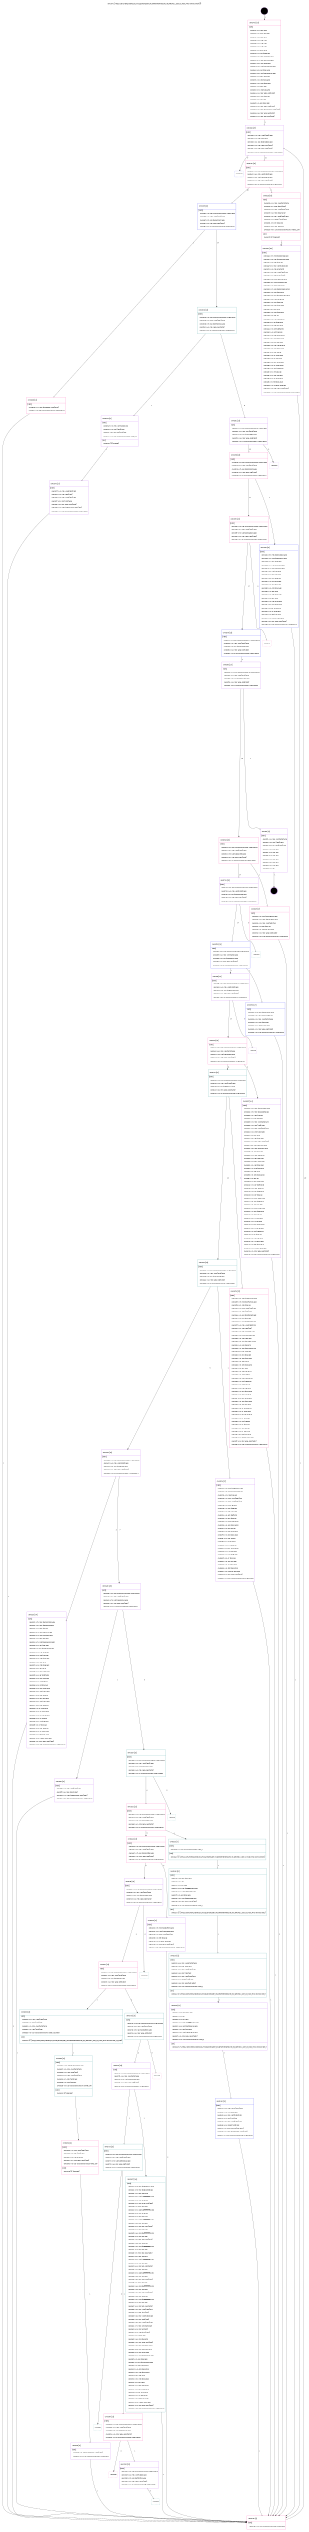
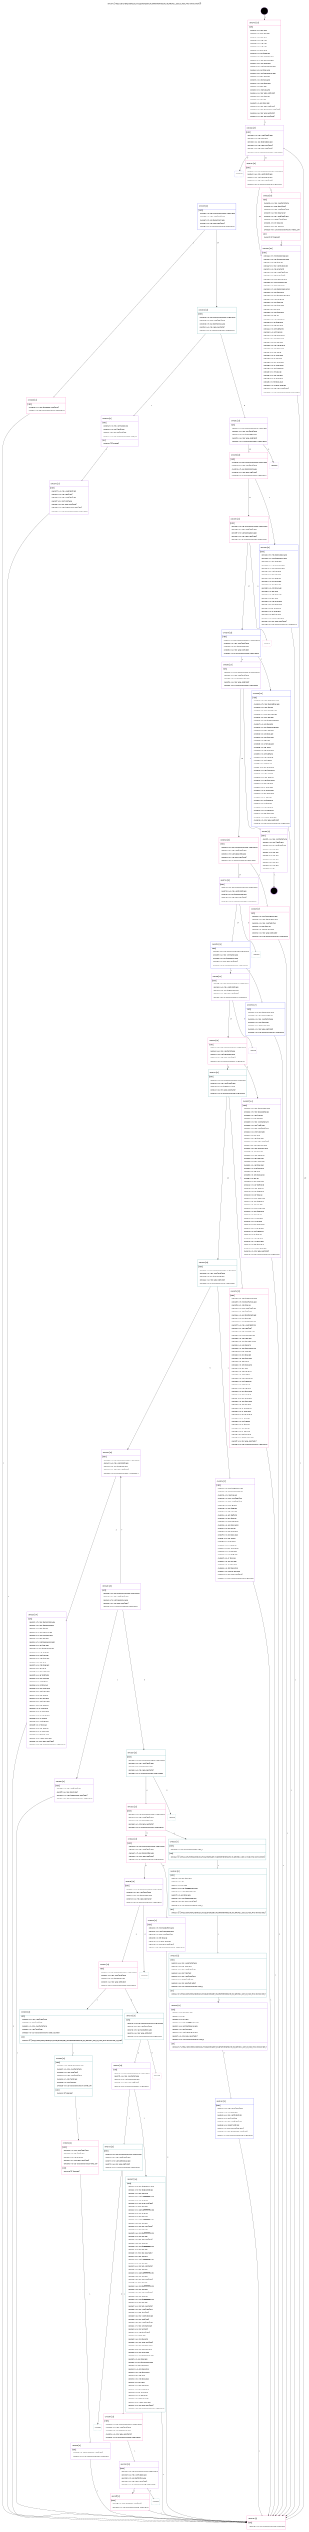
edge "0x4014c8 [28]" -> "0x4014e4 [28]": now "0x4014c8 [28]" -> "0x401a62 [169]"
node "0x4019ab [144]": added
edge "0x40166c [28]" -> "0x401688 [28]": reversed
node "0x401e5b": removed
node "0x401dff [12]": added
